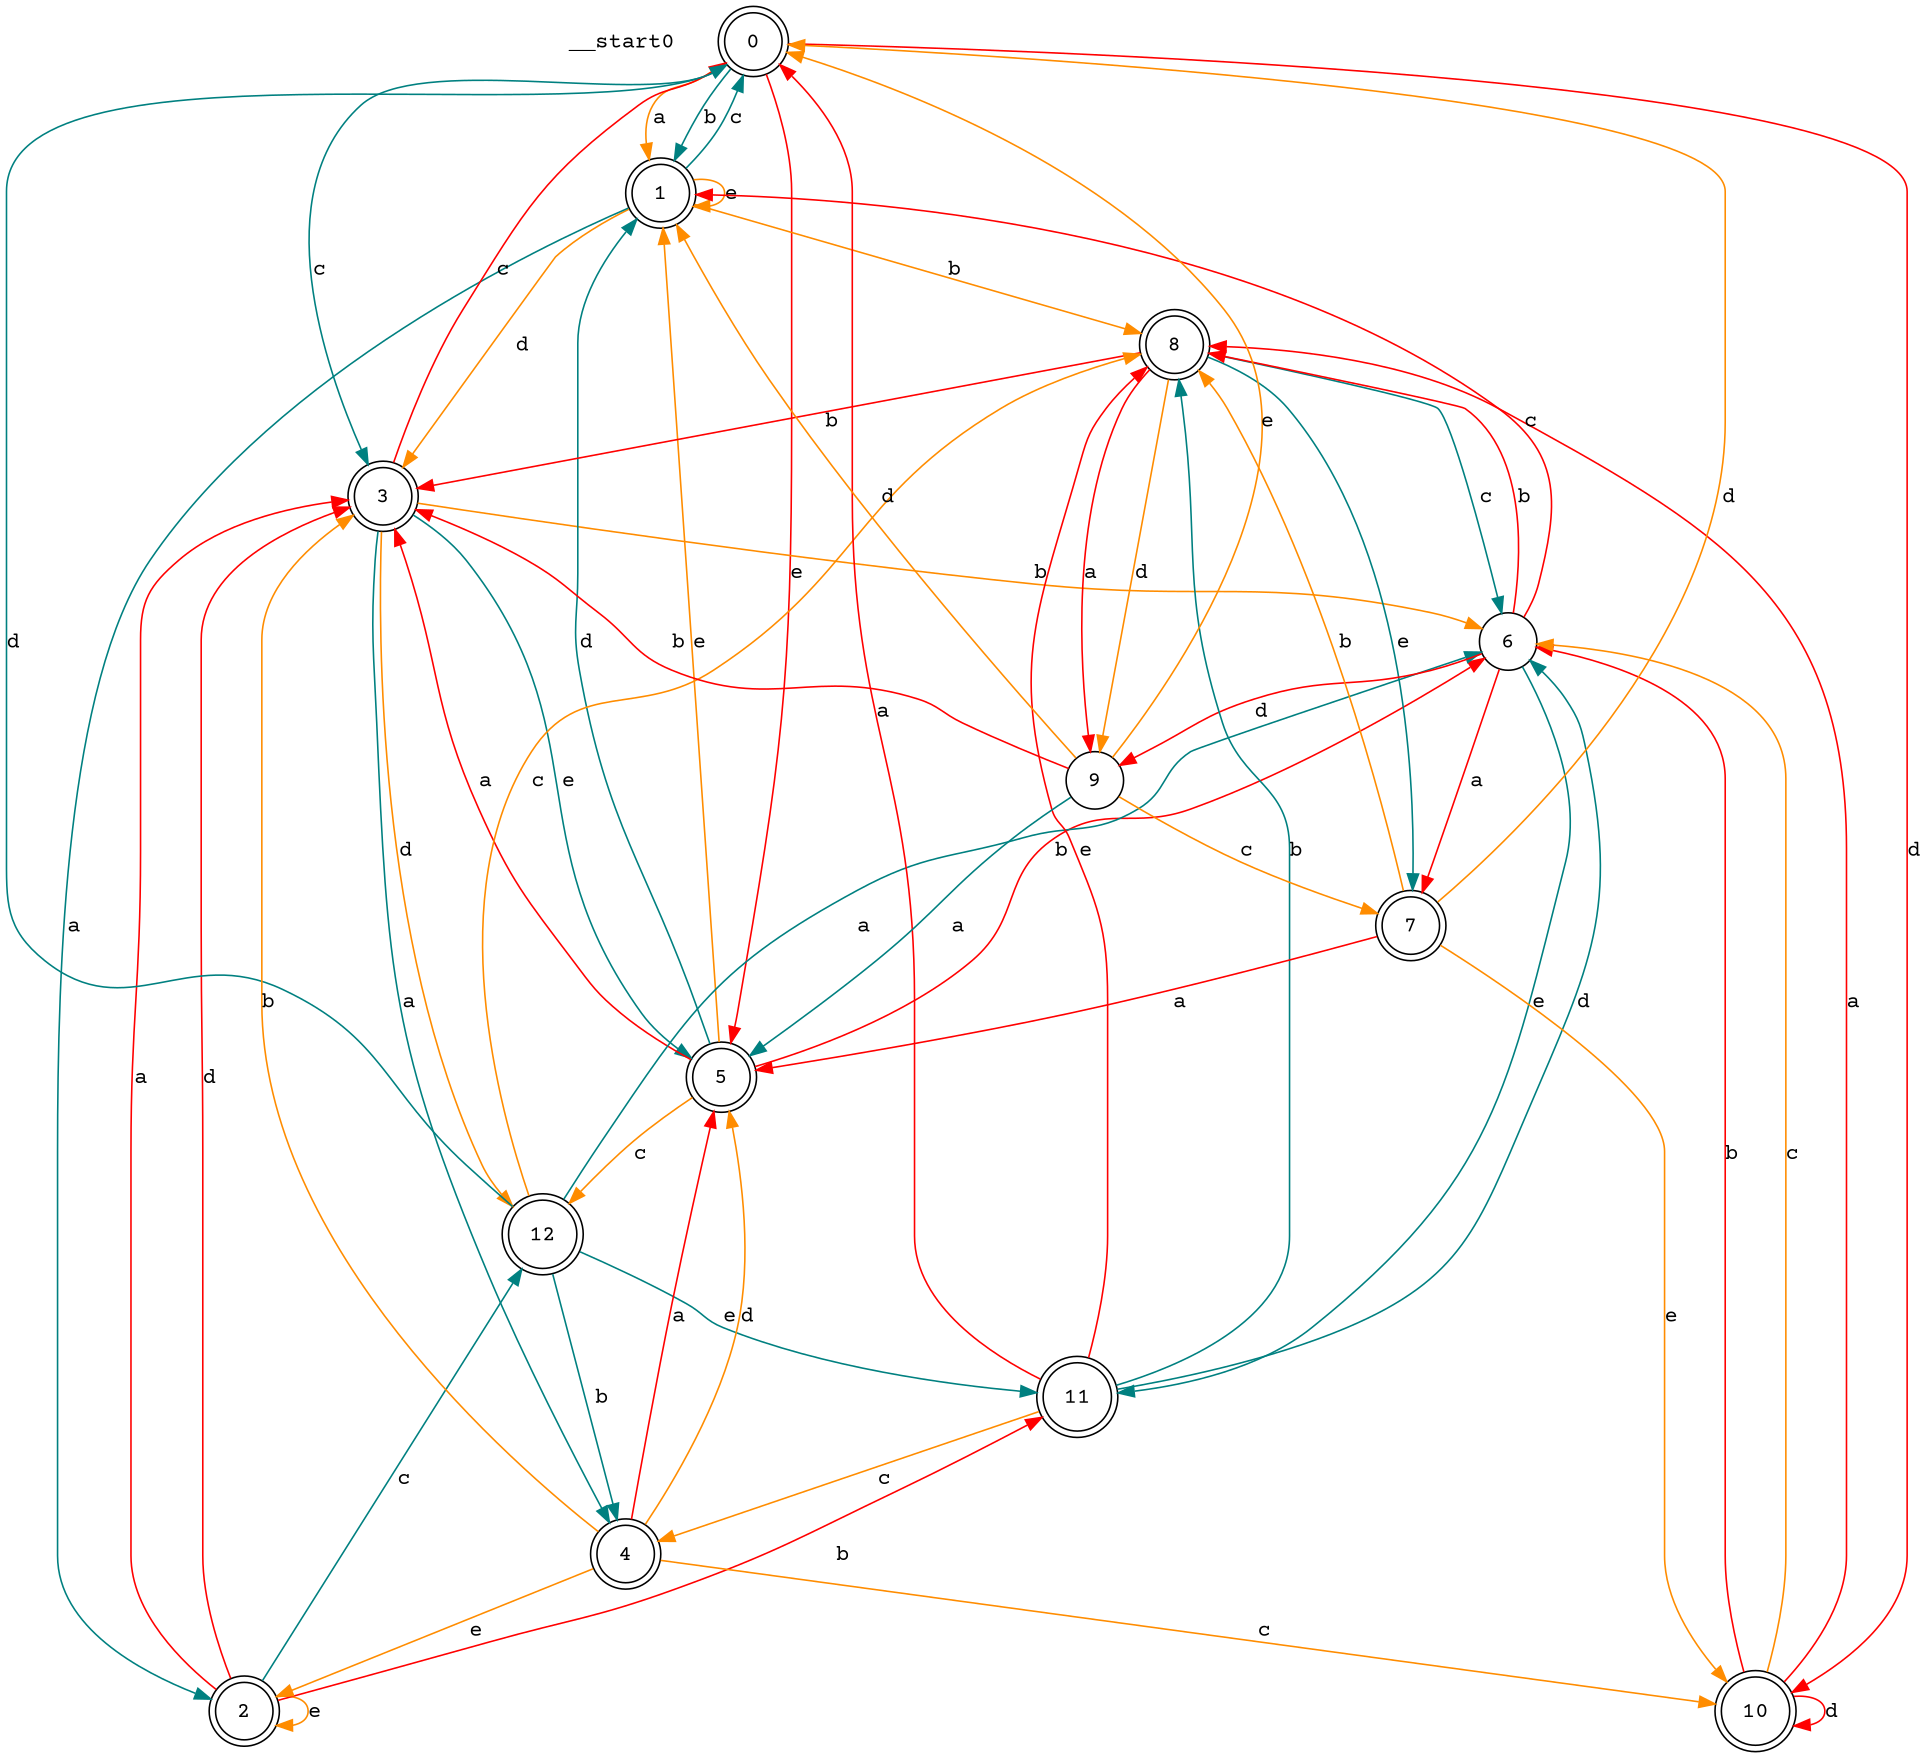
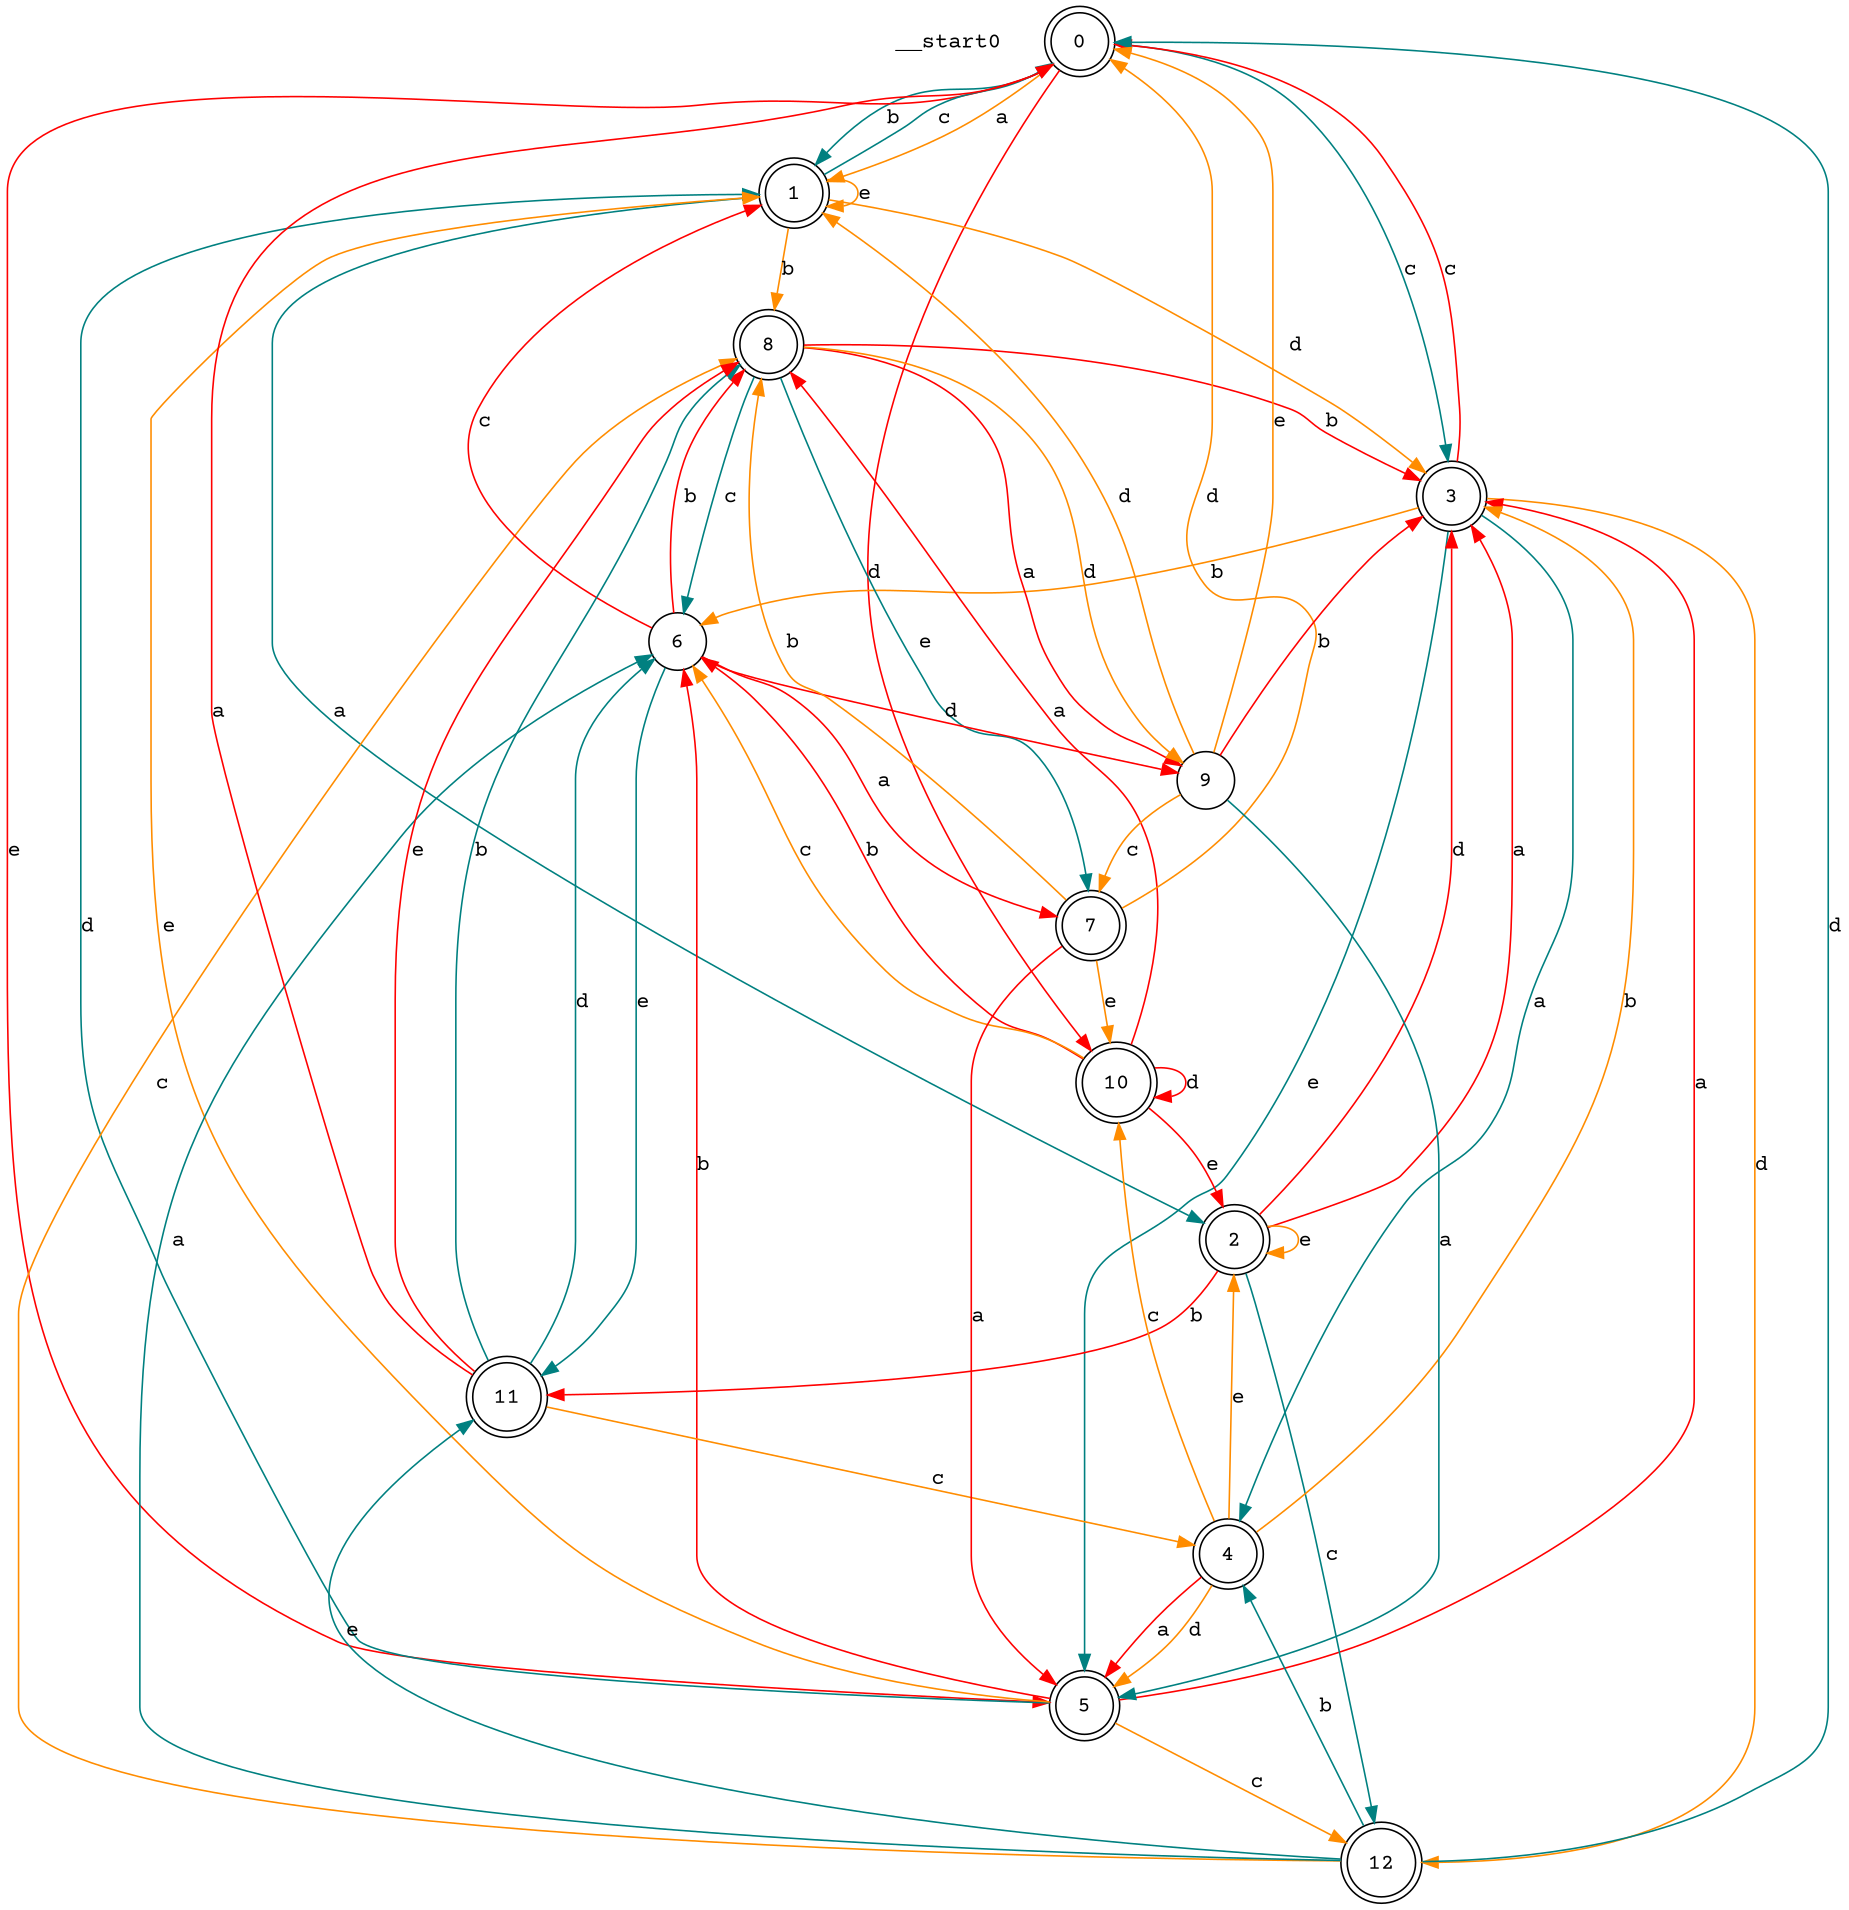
edge "10" -> "2": added, label "e"
